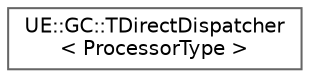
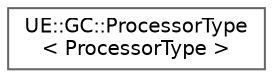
node "UE::GC::TDirectDispatcher < ProcessorType >": label "UE::GC::TDirectDispatcher < ProcessorType >" -> "UE::GC::ProcessorType < ProcessorType >"
